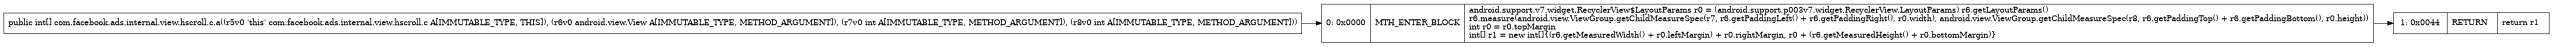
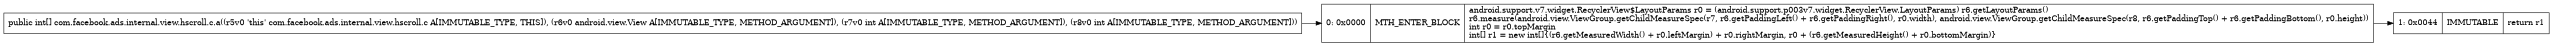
node "1: 0x0044": text "RETURN" -> "IMMUTABLE"
